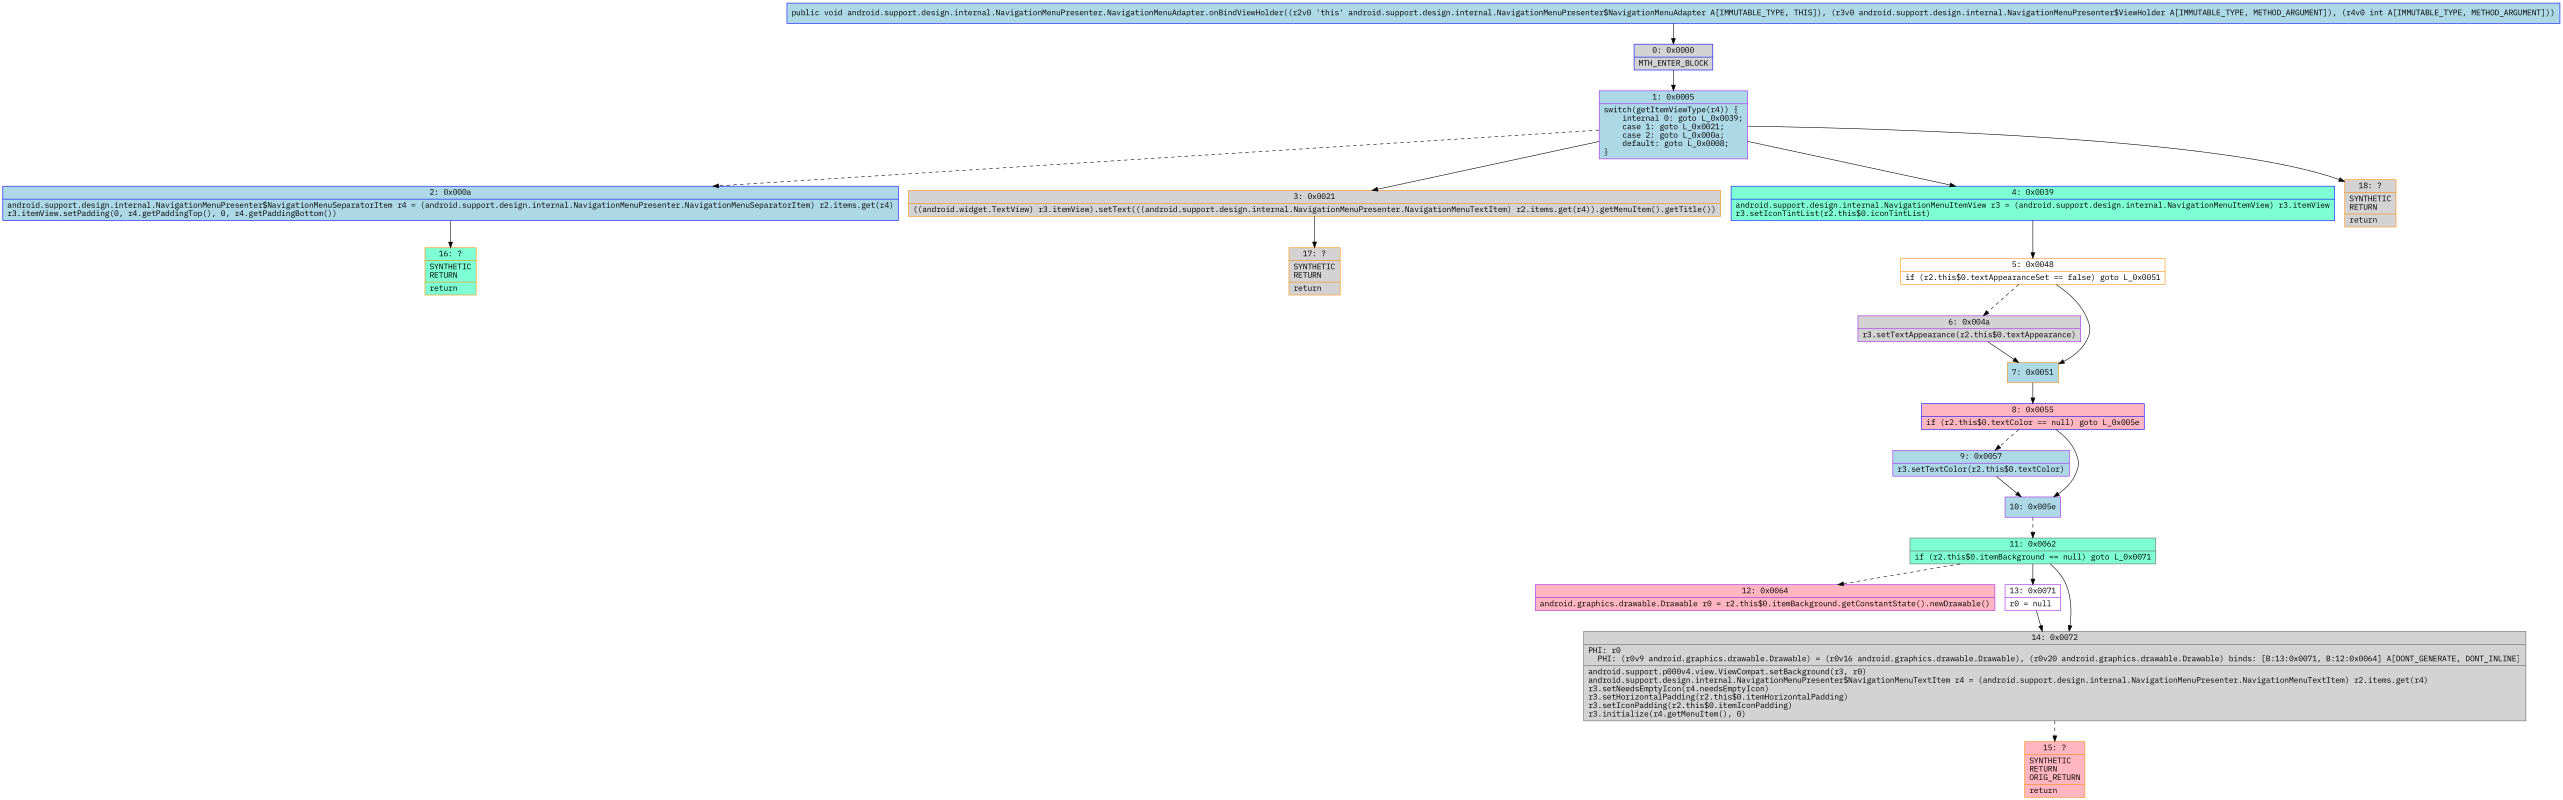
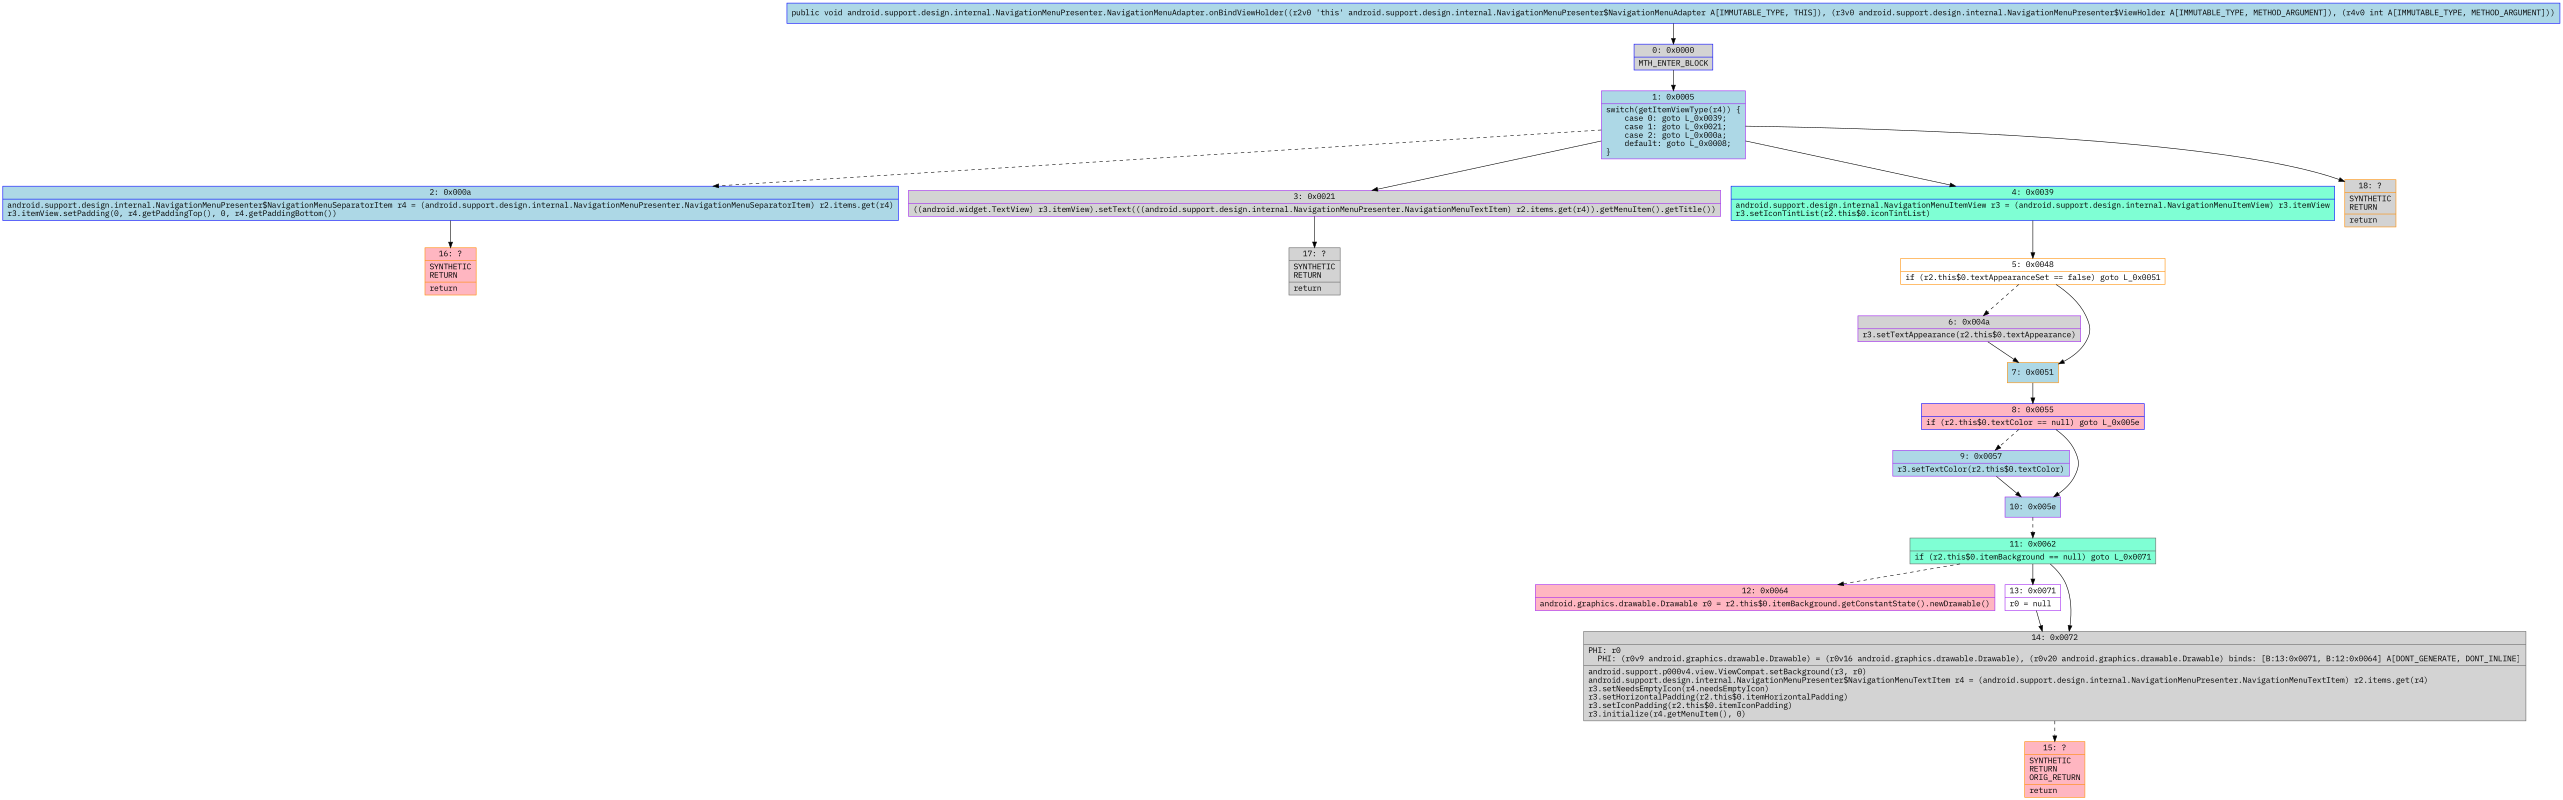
node "1: 0x0005": text "internal 0: goto L_0x0039;" -> "case 0: goto L_0x0039;"
node "3: 0x0021": color darkorange -> purple
node "16: ?": fillcolor aquamarine -> lightpink
node "17: ?": color darkorange -> gray40
